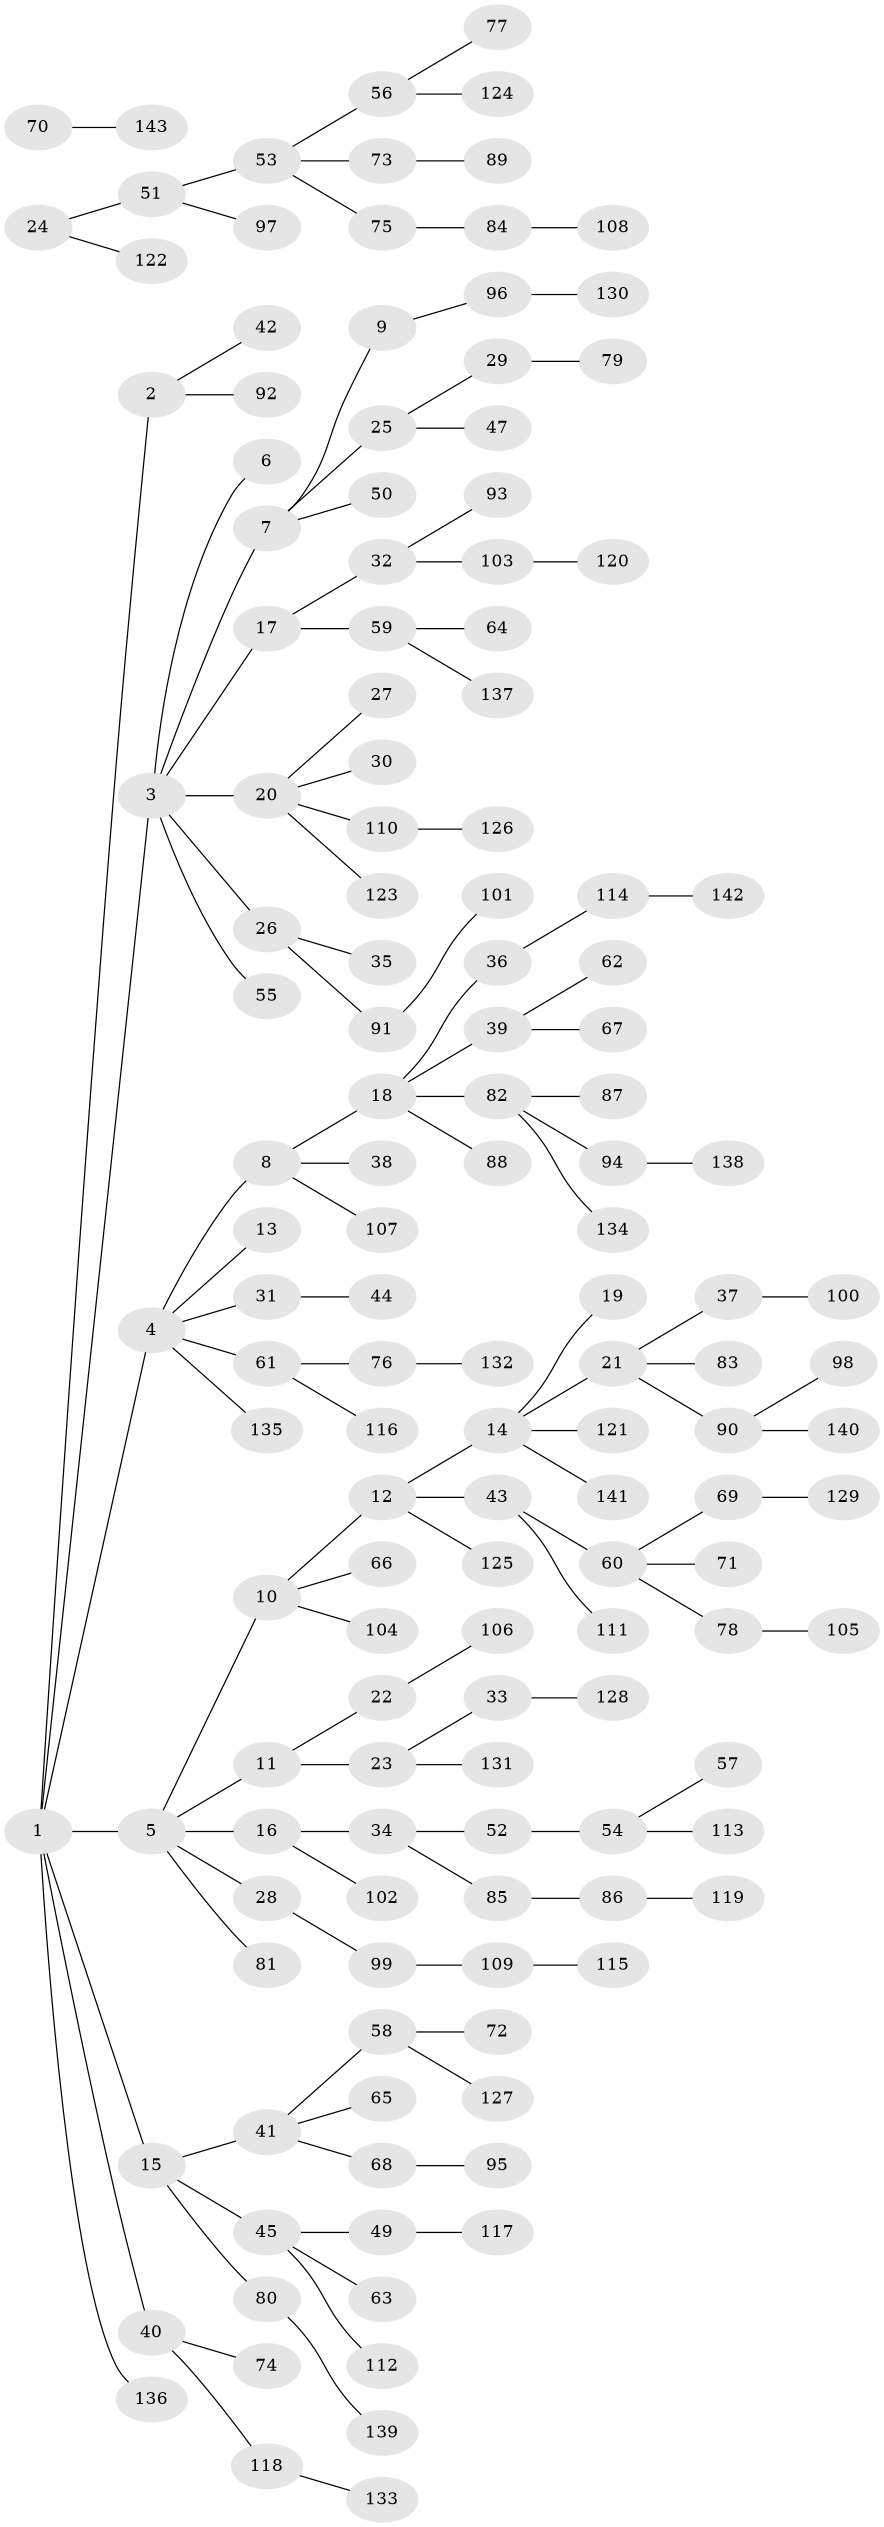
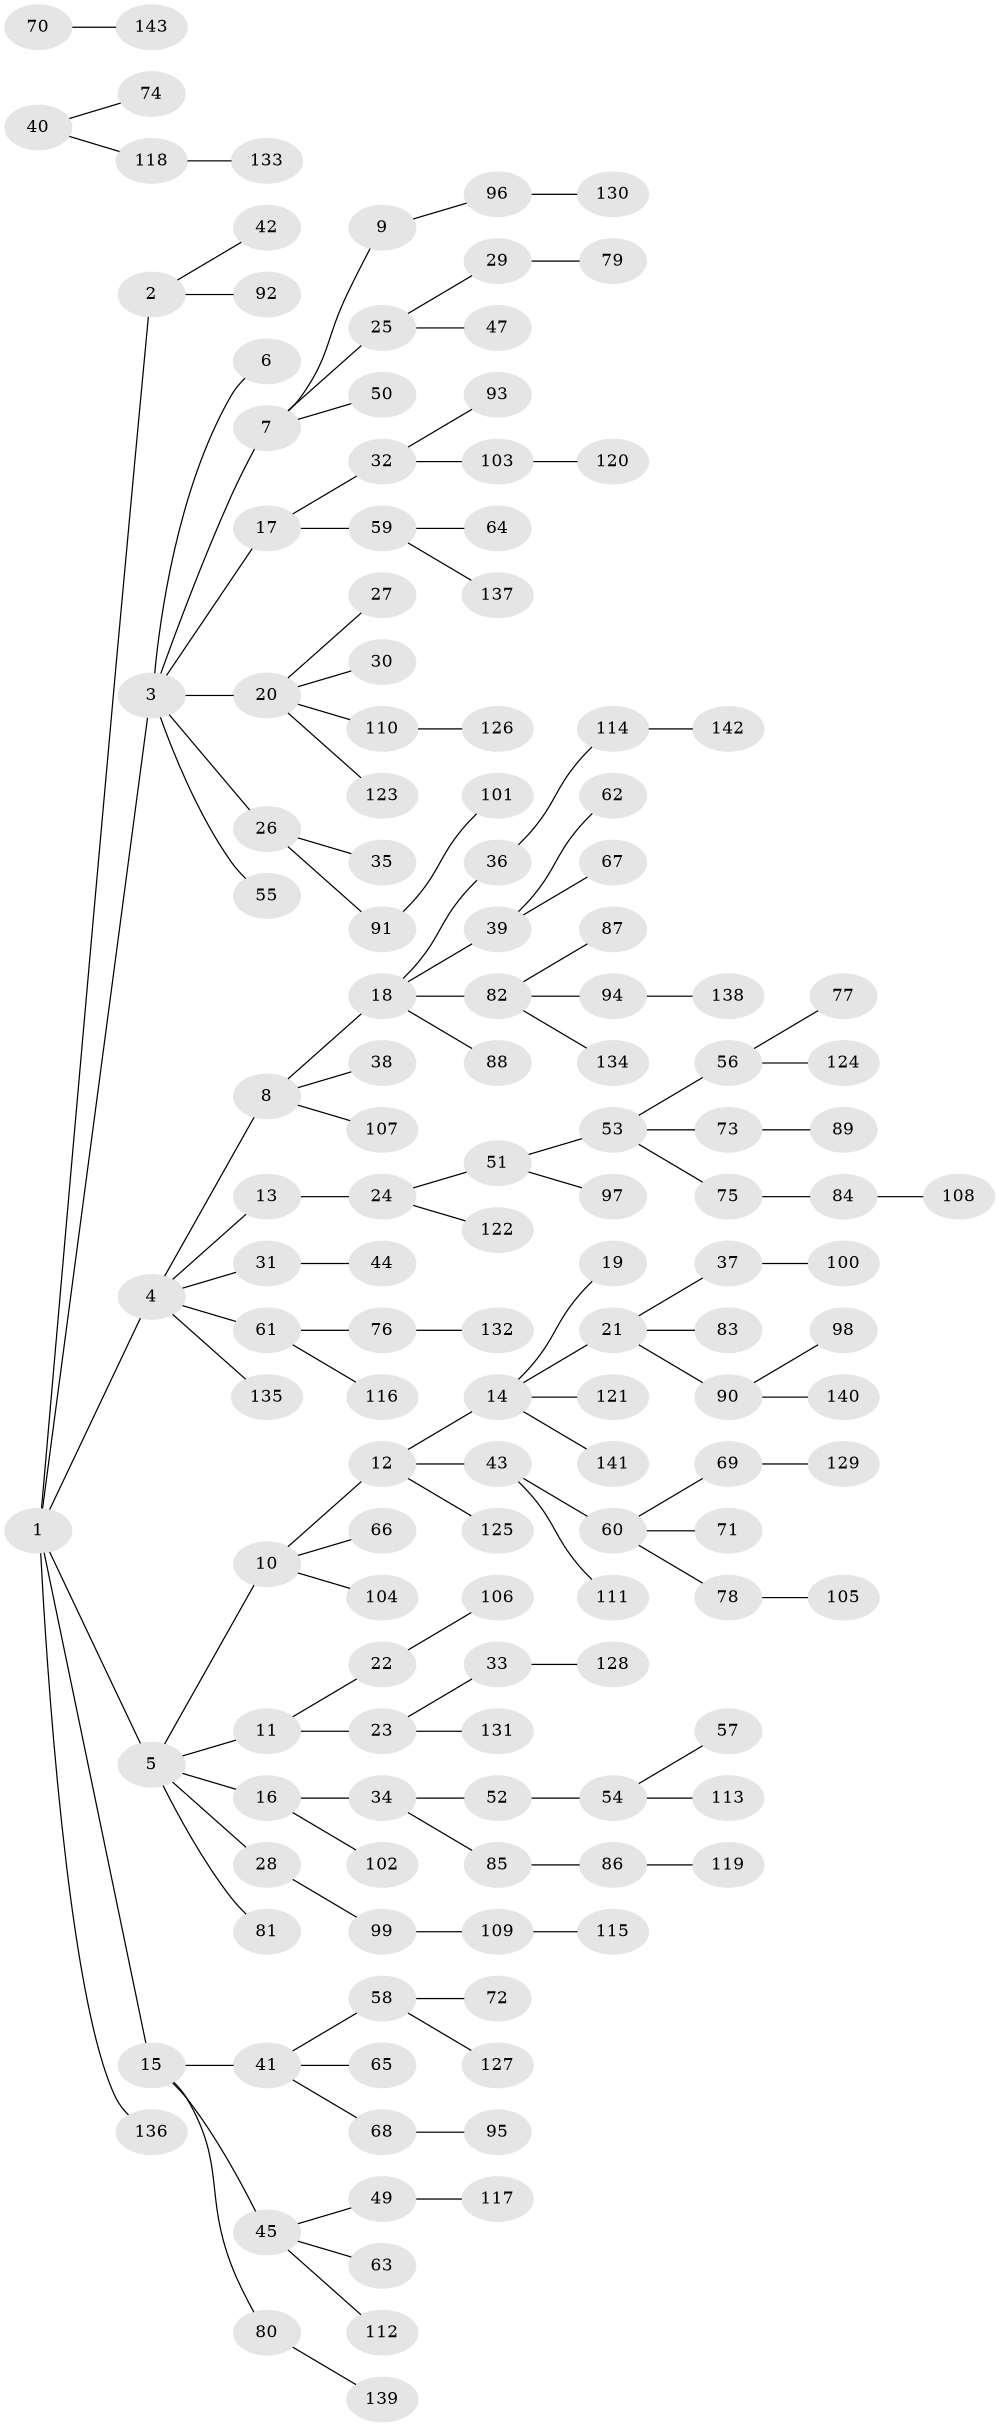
edge "13" -- "24": added
edge "1" -- "40": removed
